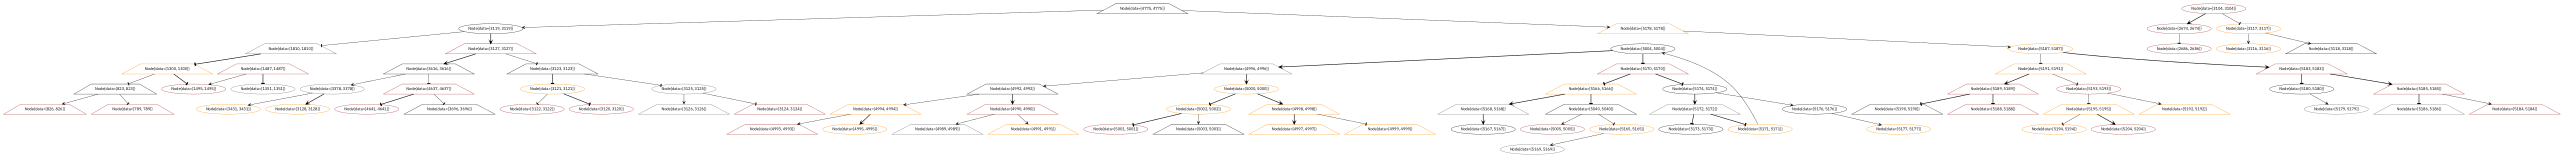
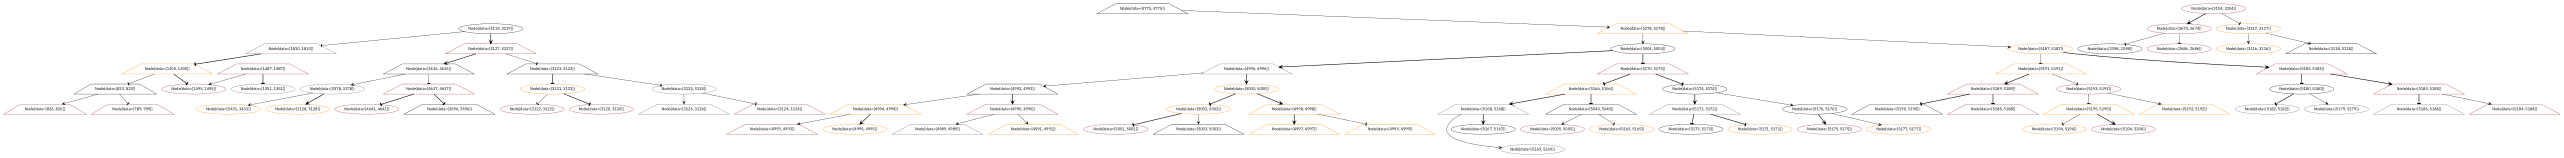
edge "Node{data=[4775, 4775]}" -> "Node{data=[3119, 3119]}": removed
node "Node{data=[2398, 2398]}": added
edge "Node{data=[5171, 5171]}" -> "Node{data=[5004, 5004]}": now "Node{data=[5178, 5178]}" -> "Node{data=[5004, 5004]}"
edge "Node{data=[4637, 4637]}" -> "Node{data=[3696, 3696]}": style solid -> bold
node "Node{data=[5182, 5182]}": added
node "Node{data=[5175, 5175]}": added
edge "Node{data=[5165, 5165]}" -> "Node{data=[5169, 5169]}": now "Node{data=[5168, 5168]}" -> "Node{data=[5169, 5169]}"
